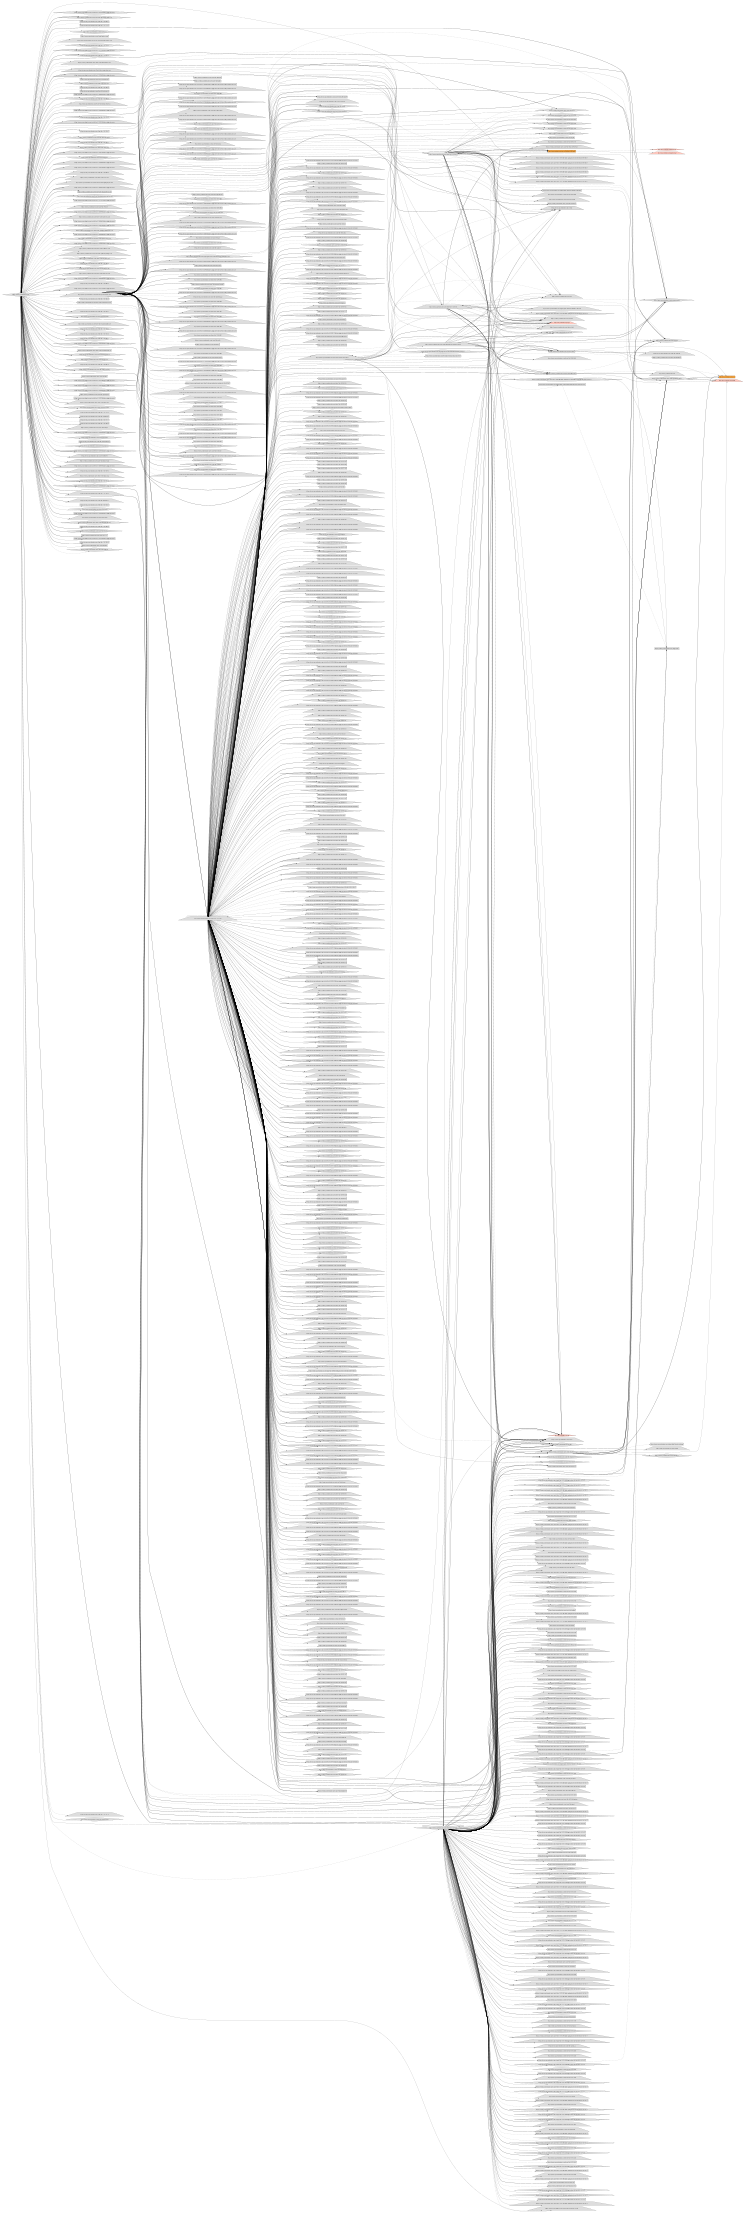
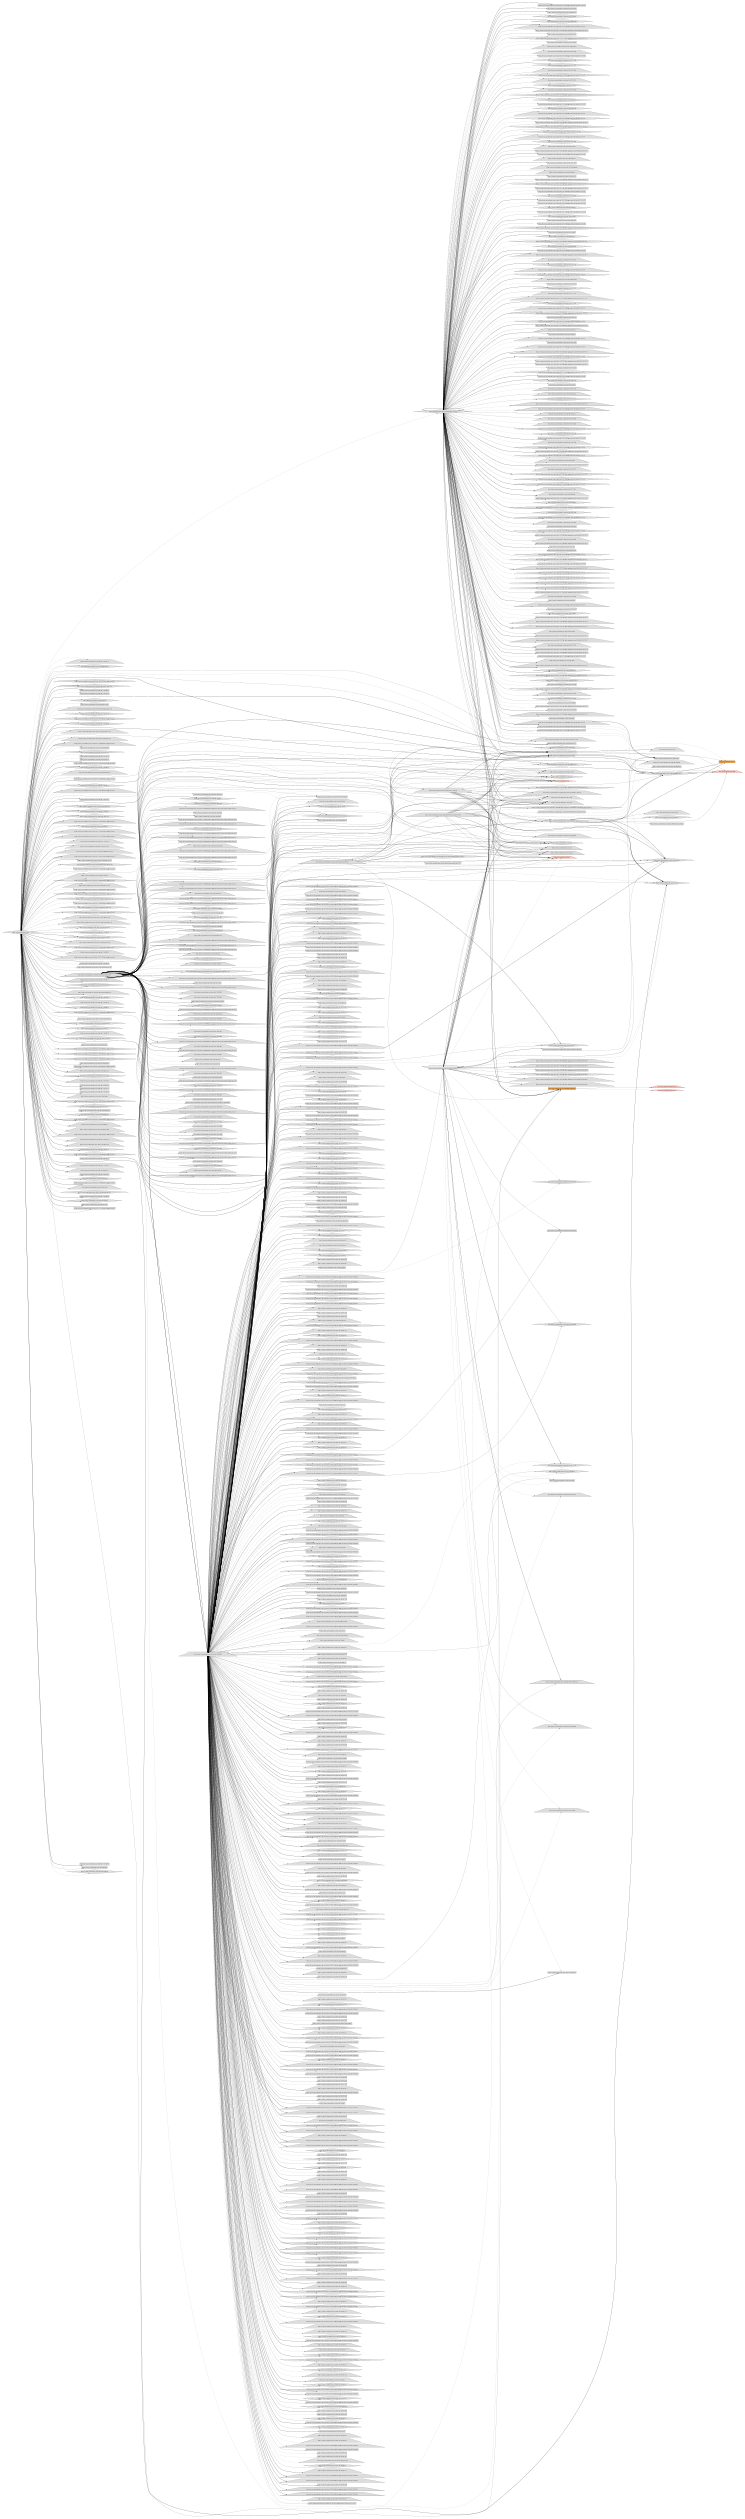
edge "https://news.ycombinator.com/item?id=10974552" -> "https://news.ycombinator.com/item?id=10978177": reversed
